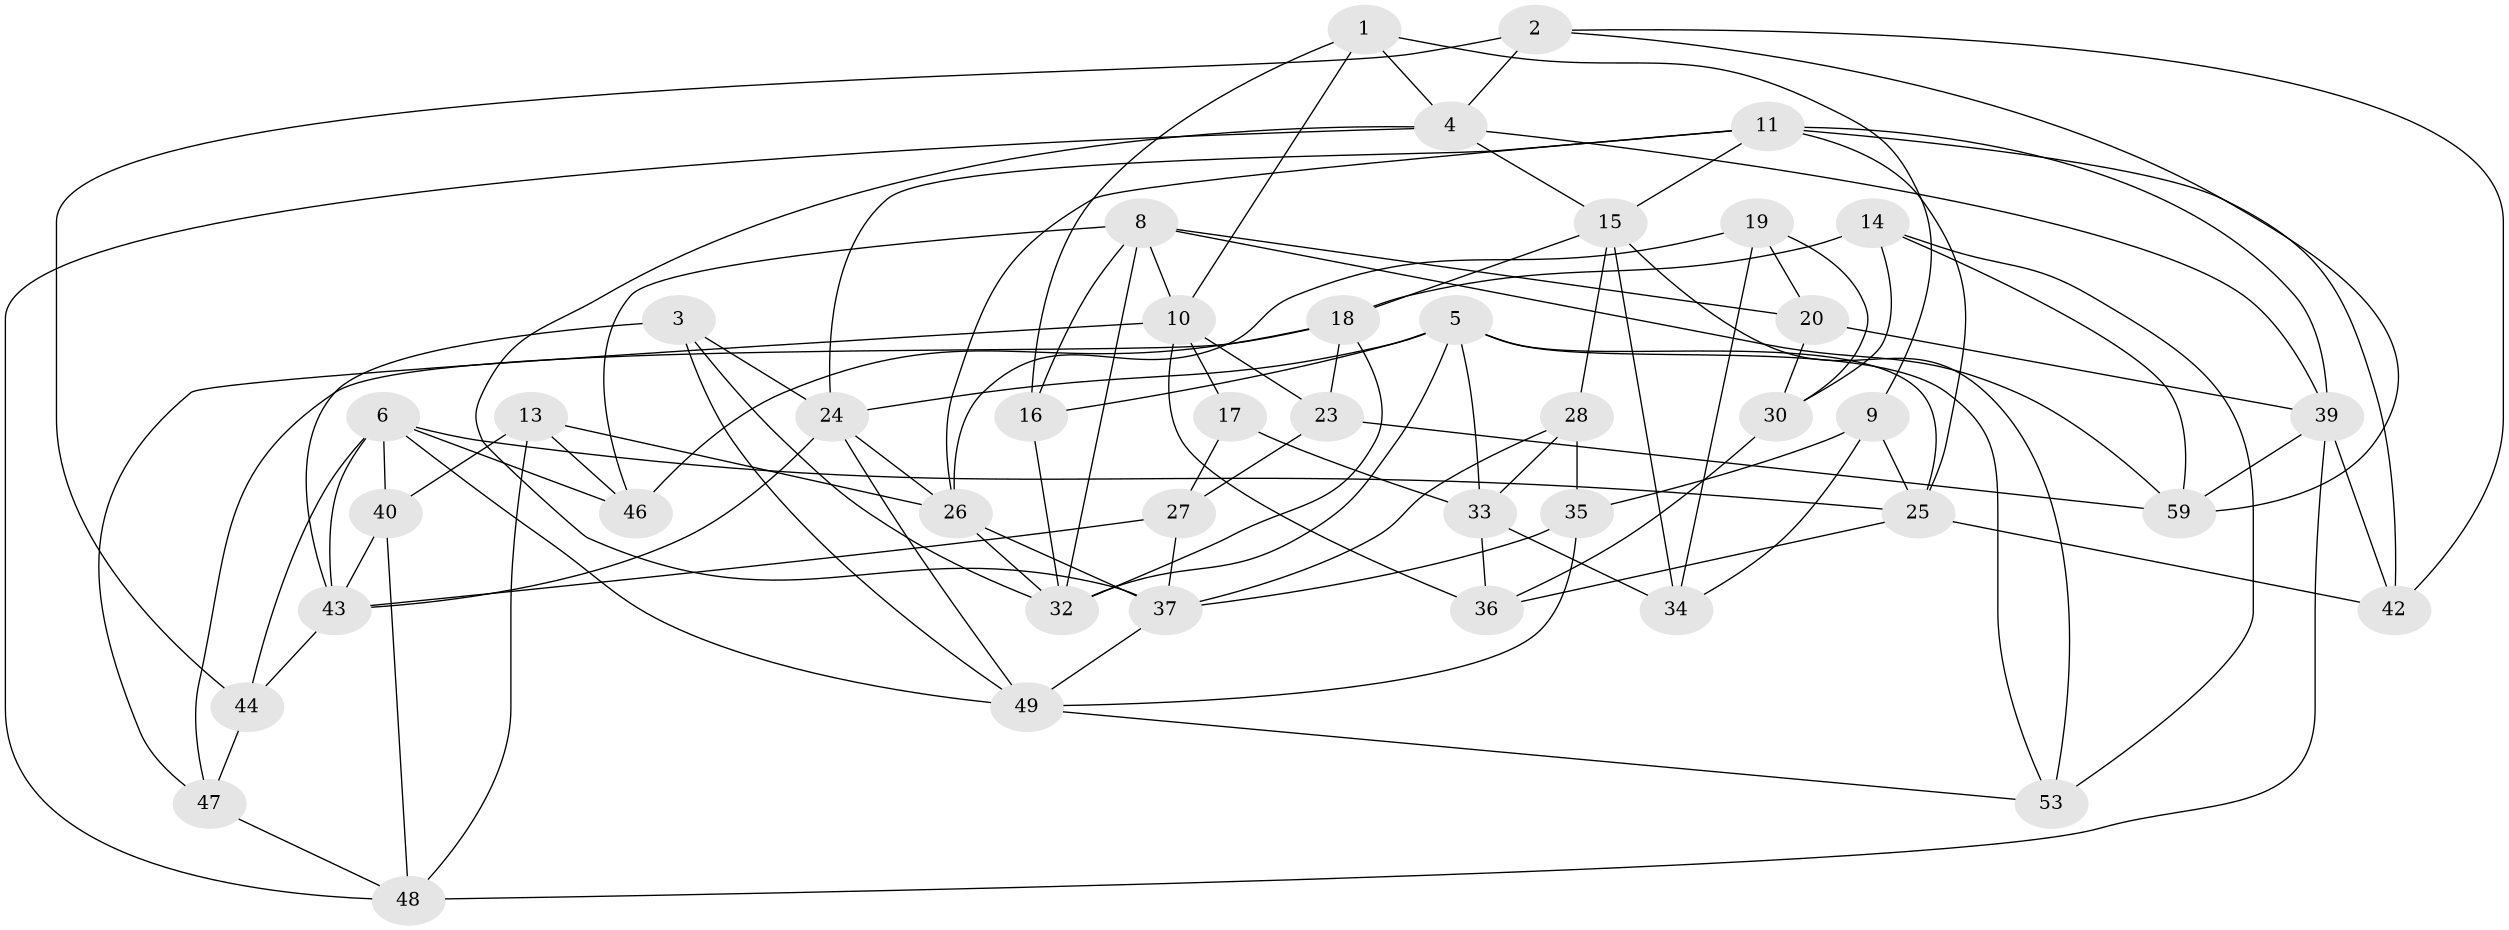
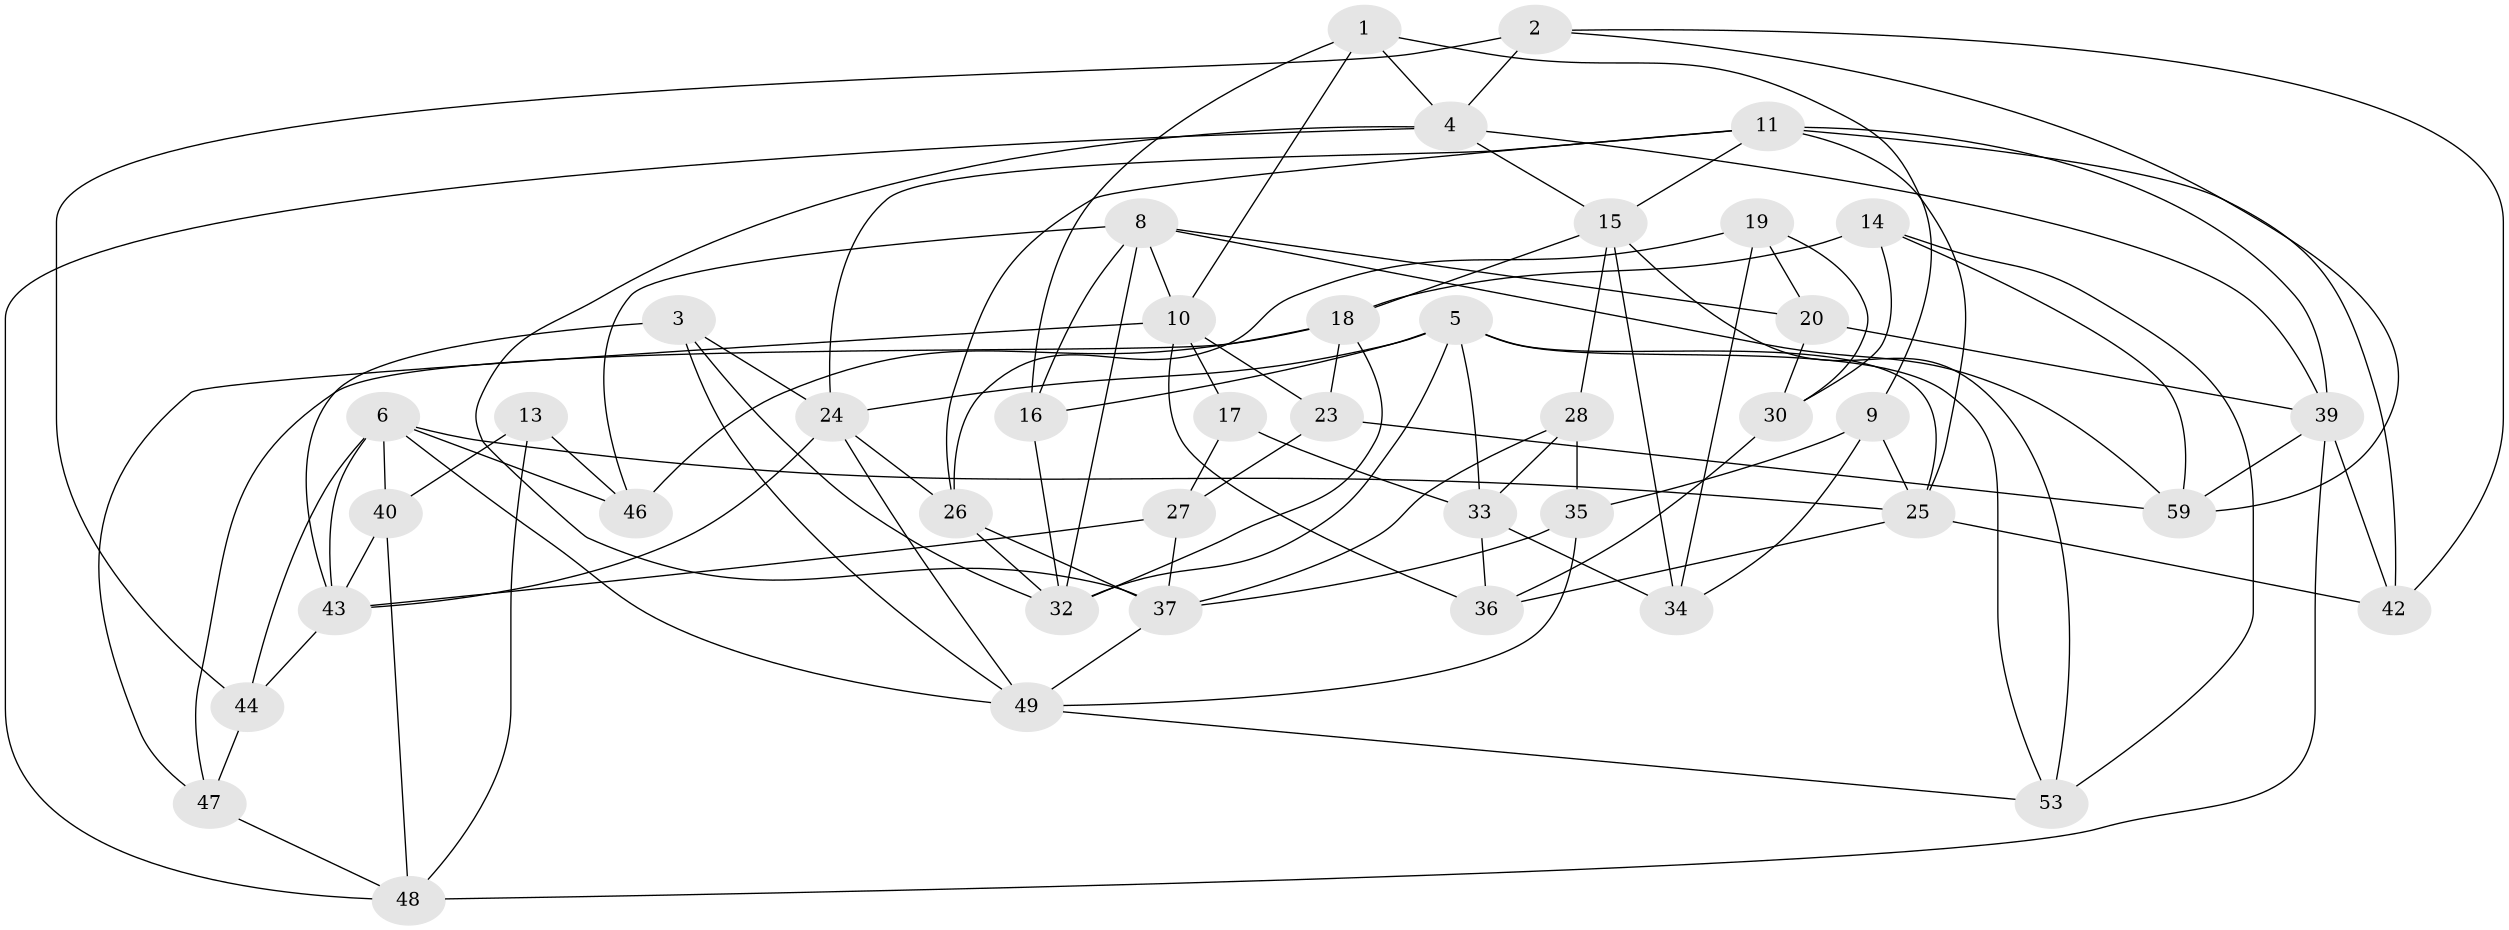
edge "13" -- "26": removed
